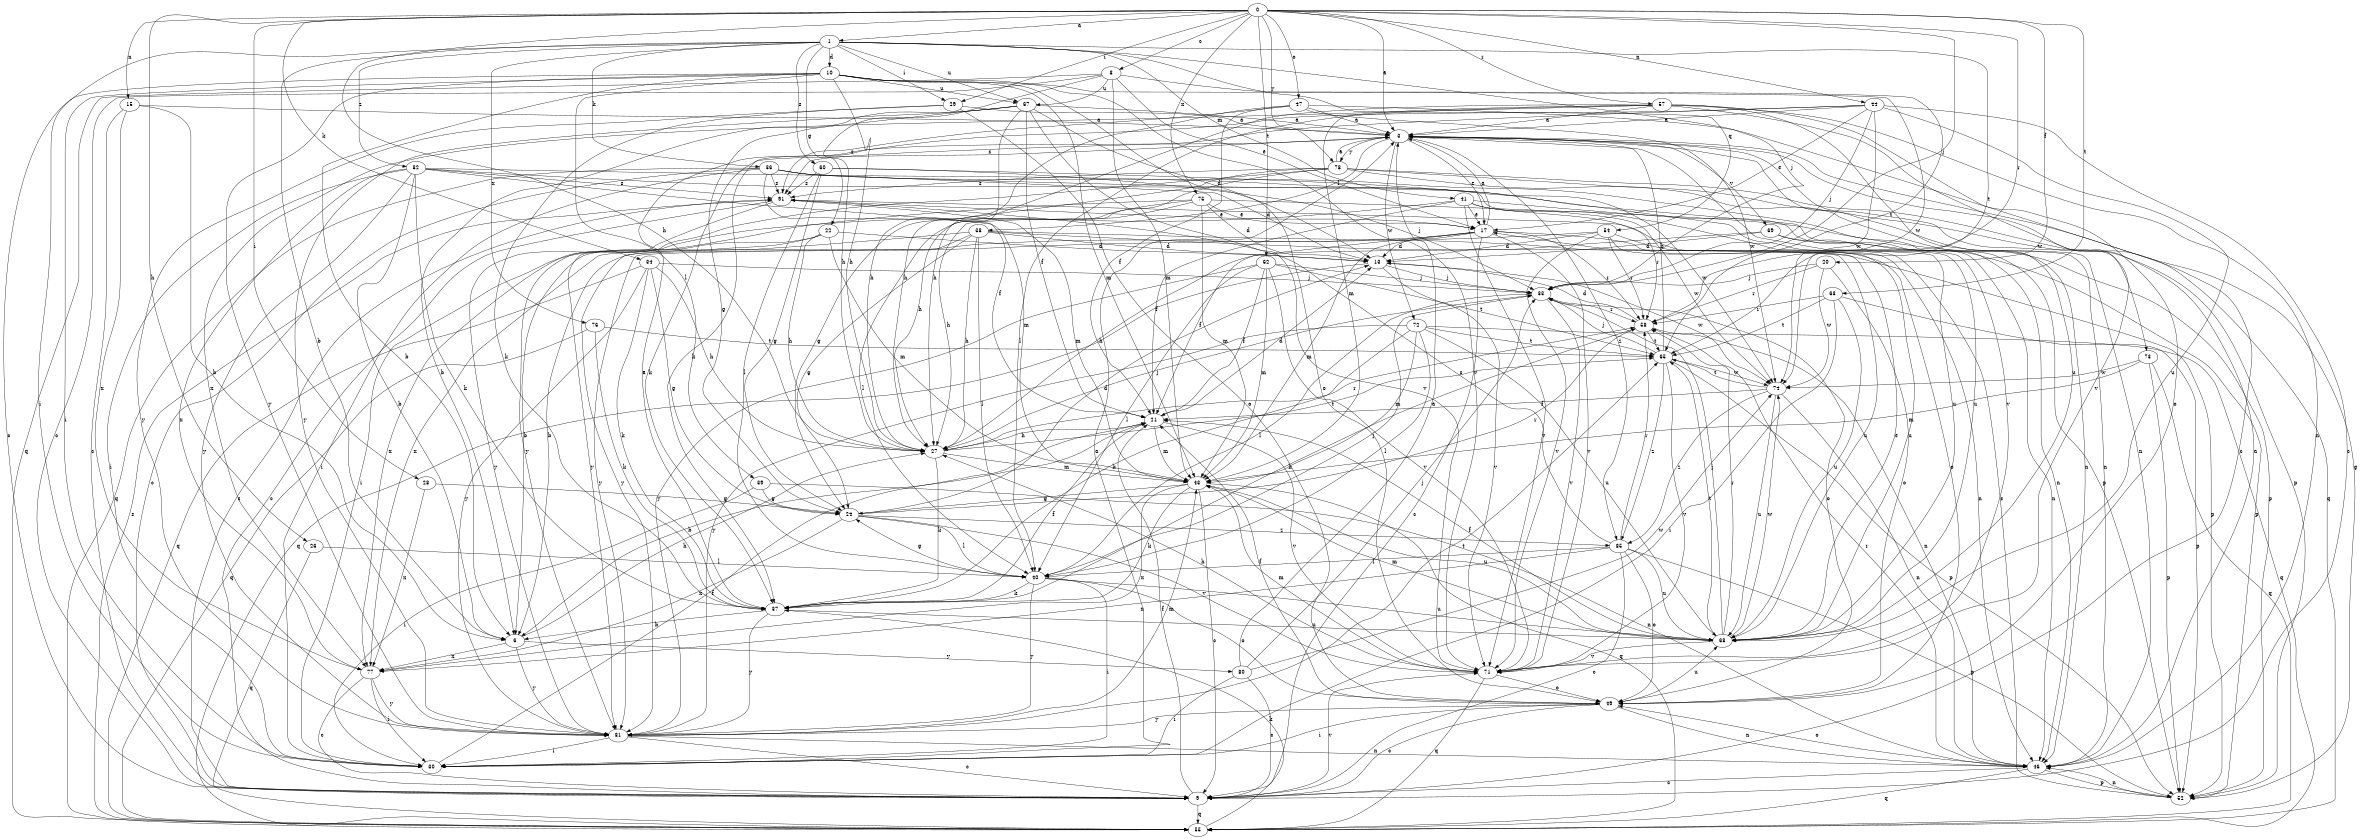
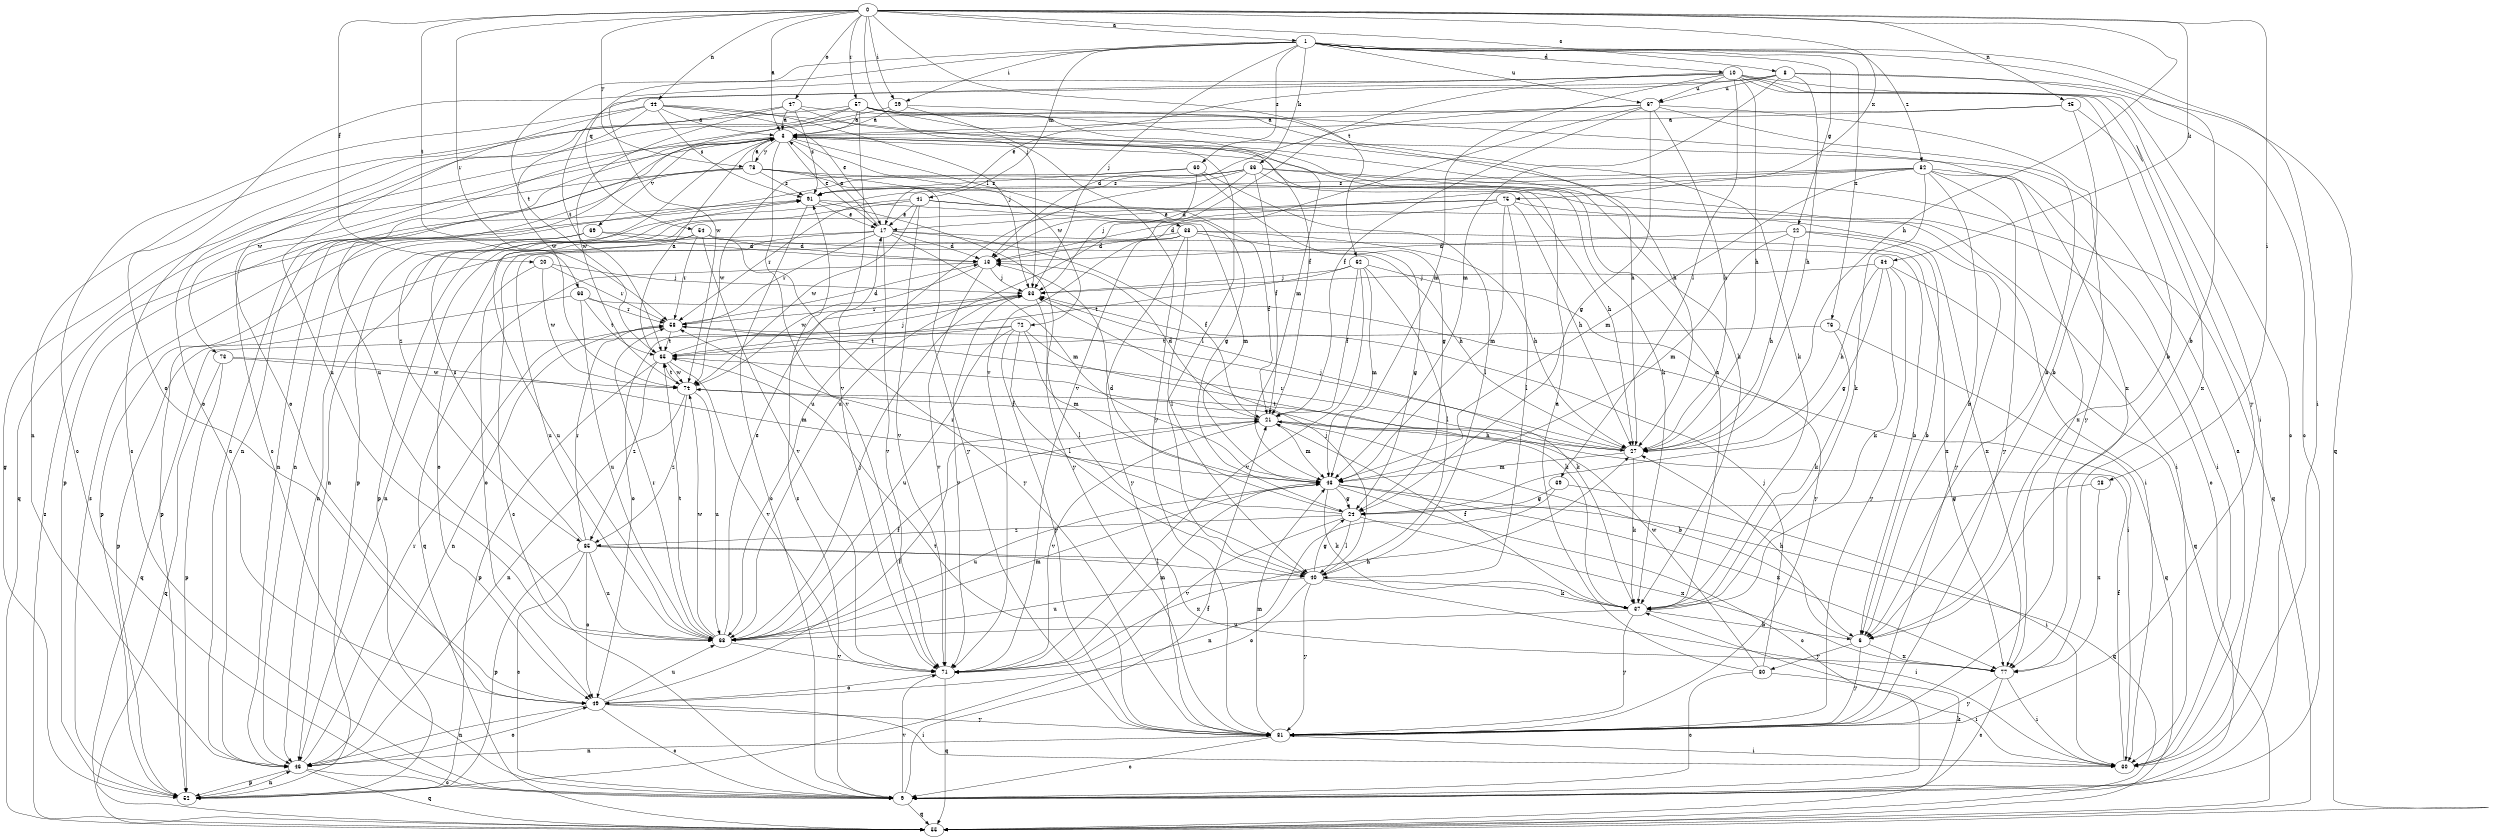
node "15": label "15" -> "45"
edge "65" -> "3": label "b" -> "a"
edge "39" -> "46": now "39" -> "52"
node "26": removed
